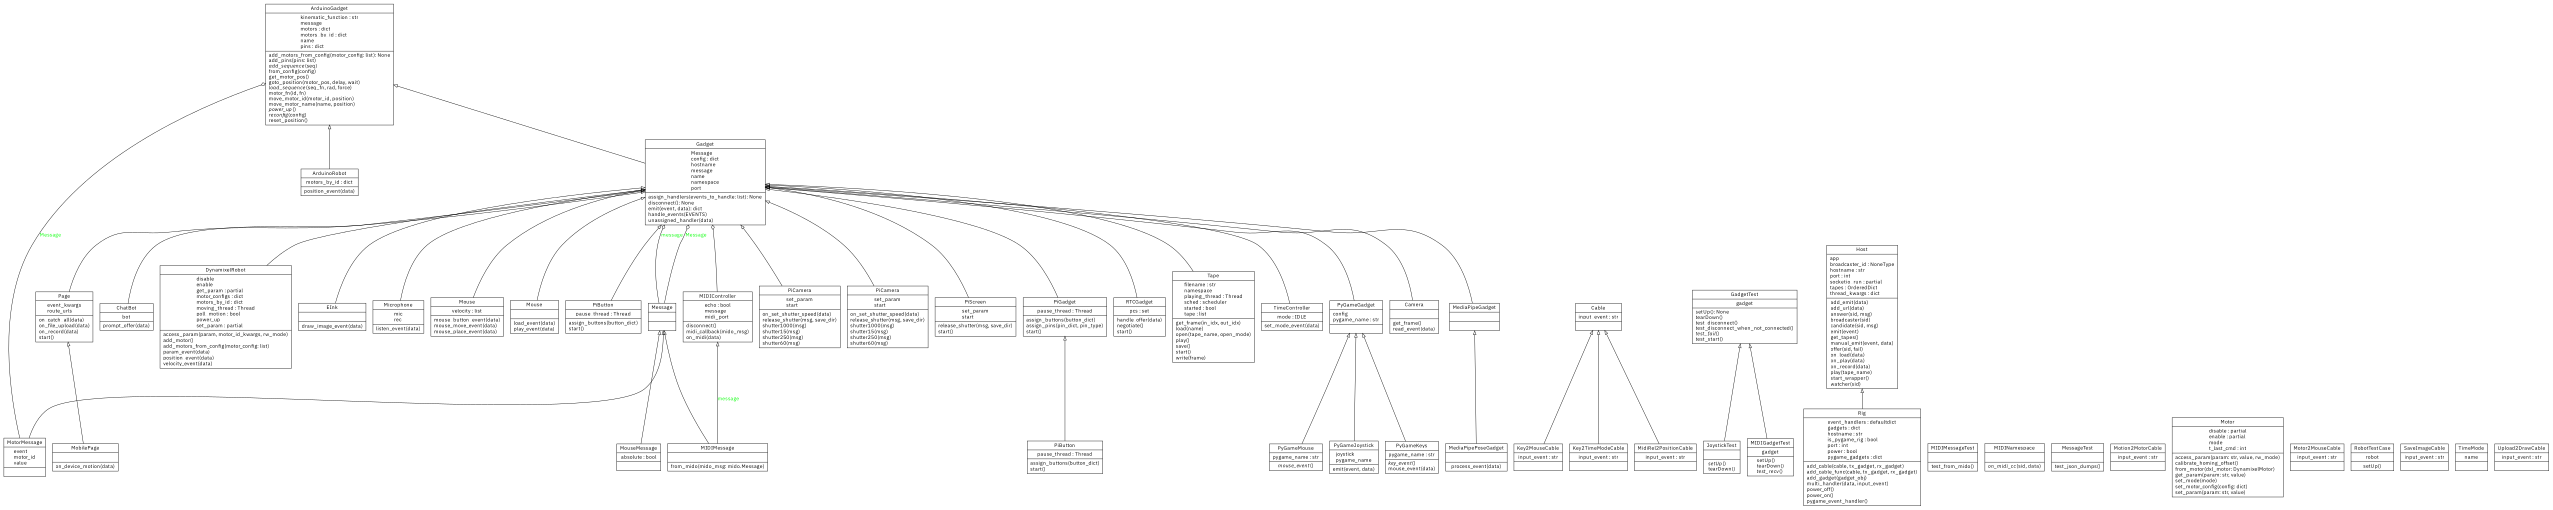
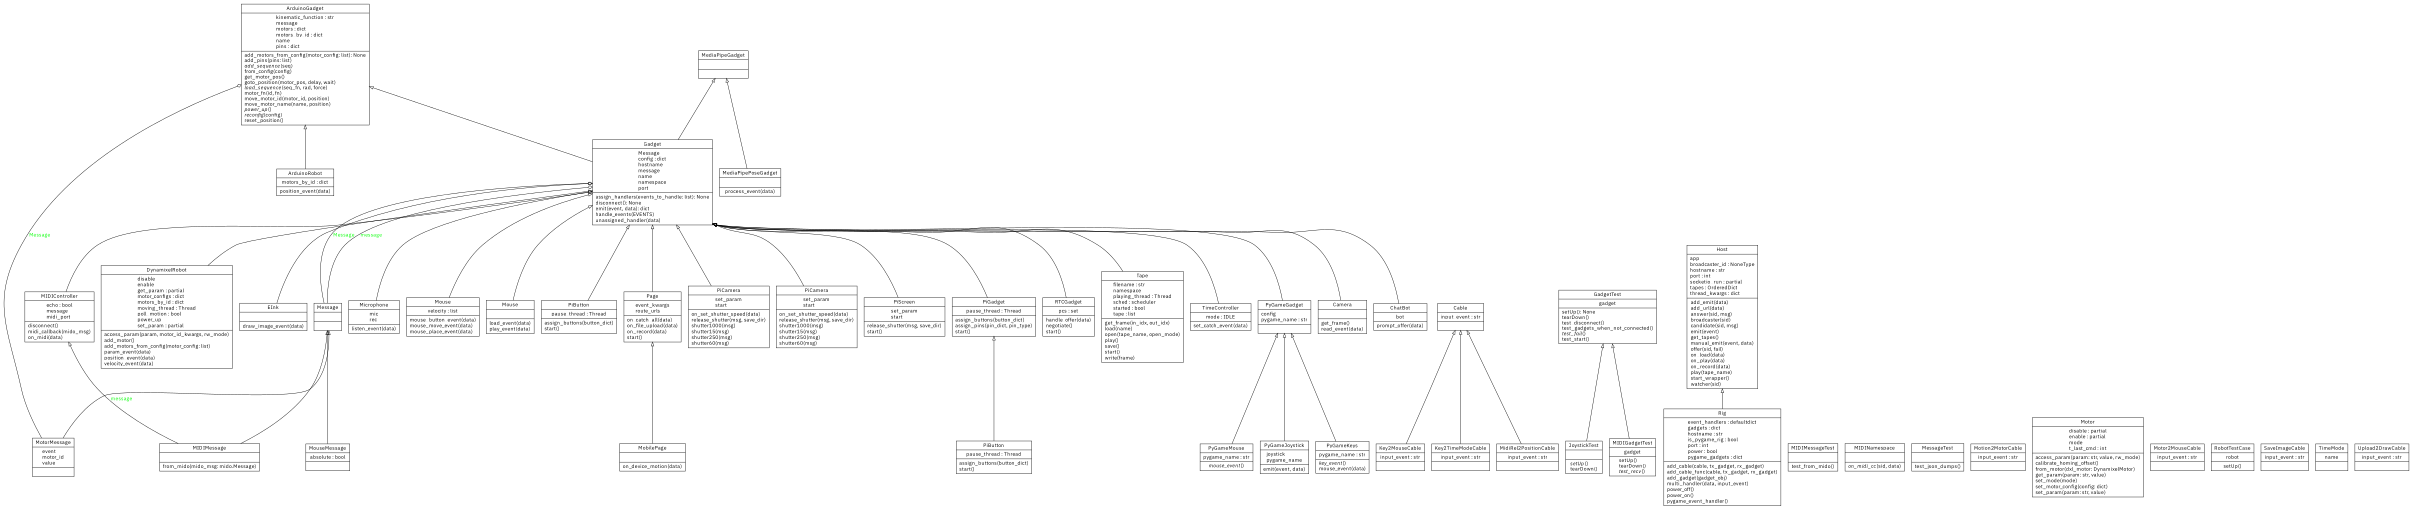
edge "MediaPipeGadget" -> "Gadget": reversed
node "TimeController": text "set_mode_event(data)" -> "set_catch_event(data)"
node "GadgetTest": text "test_disconnect_when_not_connected()" -> "test_gadgets_when_not_connected()"
